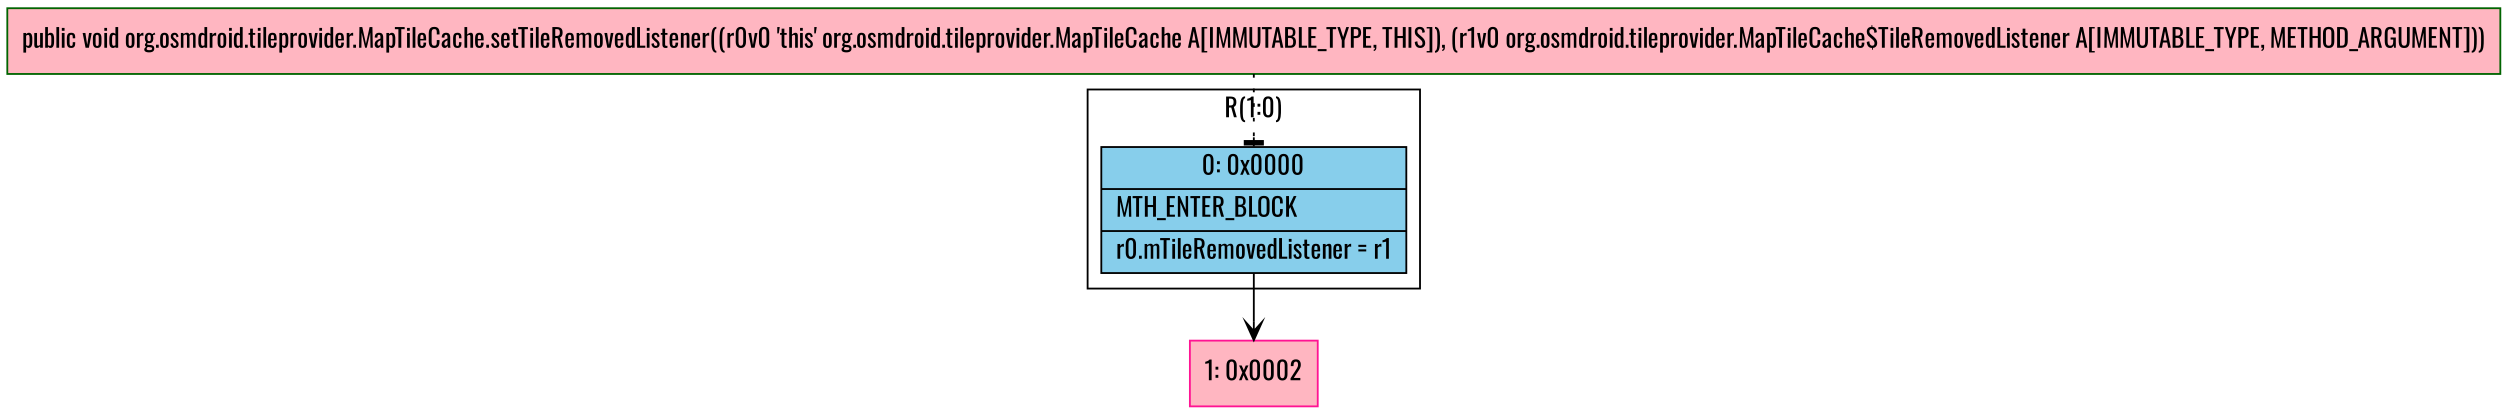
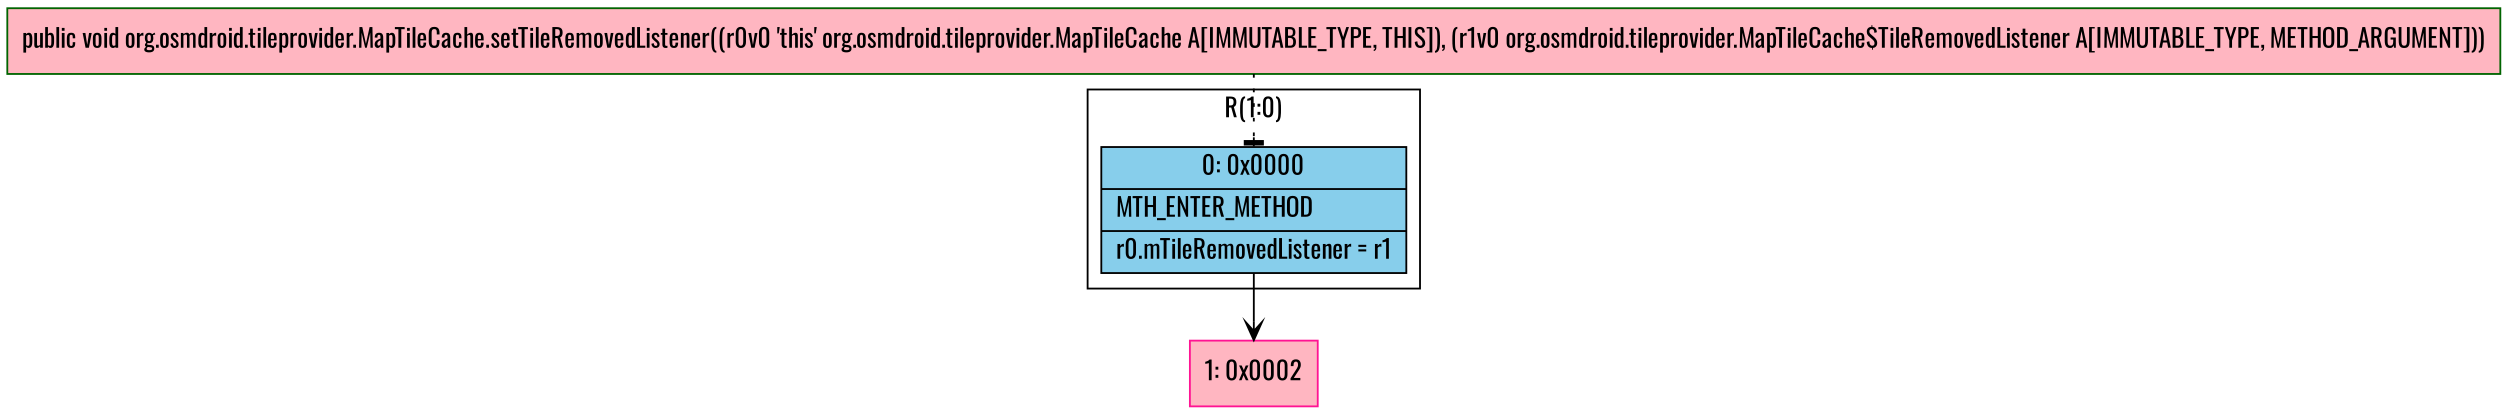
node "0: 0x0000": text "MTH_ENTER_BLOCK" -> "MTH_ENTER_METHOD"
